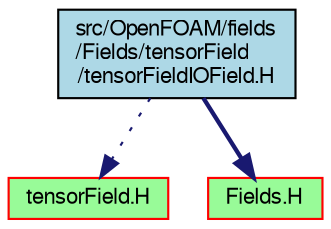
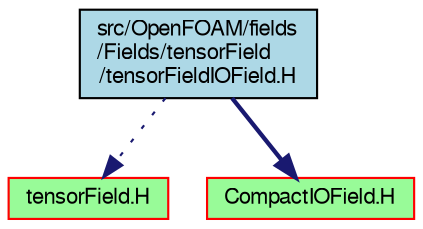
node "Fields.H": label "Fields.H" -> "CompactIOField.H"
